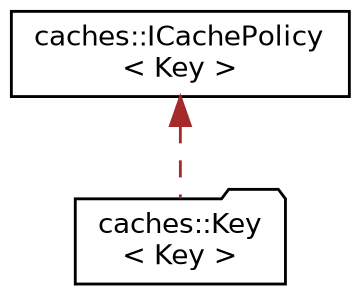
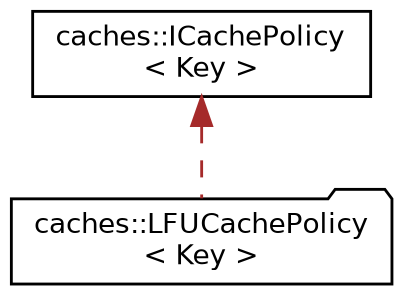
node "caches::Key < Key >": label "caches::Key < Key >" -> "caches::LFUCachePolicy < Key >"
